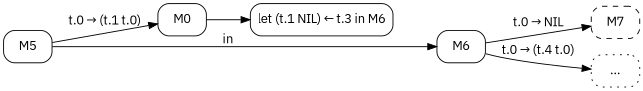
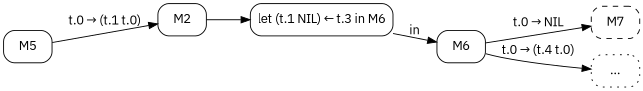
node "M0": label "M0" -> "M2"
edge "M5" -> "M6": now "let (t.1 NIL) ← t.3 in M6" -> "M6"
